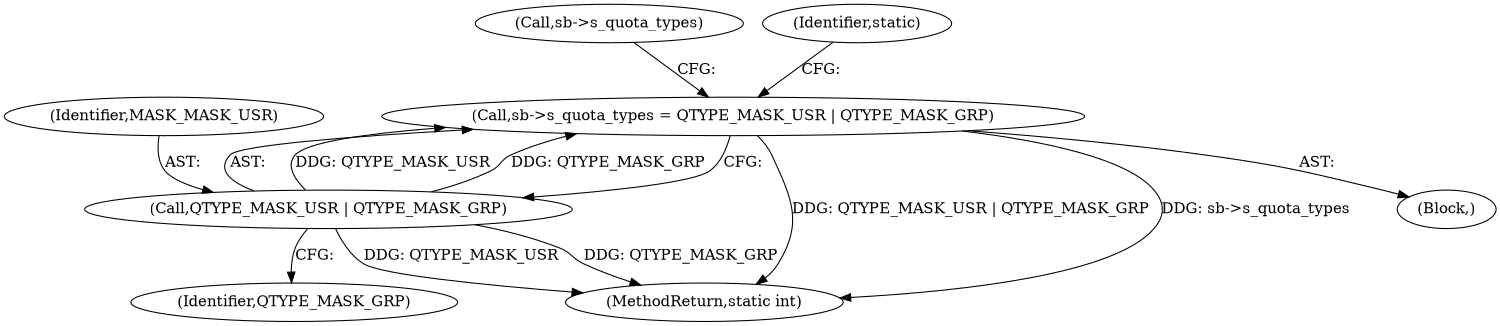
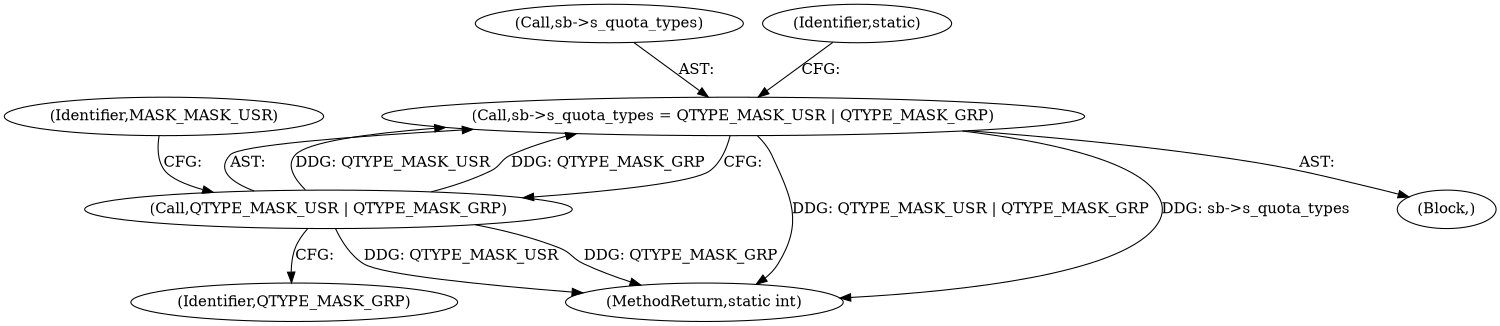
edge "(Call,sb->s_quota_types)" -> "(Call,sb->s_quota_types = QTYPE_MASK_USR | QTYPE_MASK_GRP)": label "CFG: " -> "AST: "
edge "(Identifier,MASK_MASK_USR)" -> "(Call,QTYPE_MASK_USR | QTYPE_MASK_GRP)": label "AST: " -> "CFG: "
